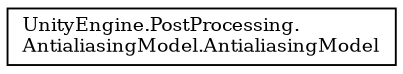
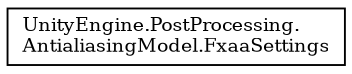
node "UnityEngine.PostProcessing. AntialiasingModel.AntialiasingModel": label "UnityEngine.PostProcessing. AntialiasingModel.AntialiasingModel" -> "UnityEngine.PostProcessing. AntialiasingModel.FxaaSettings"
